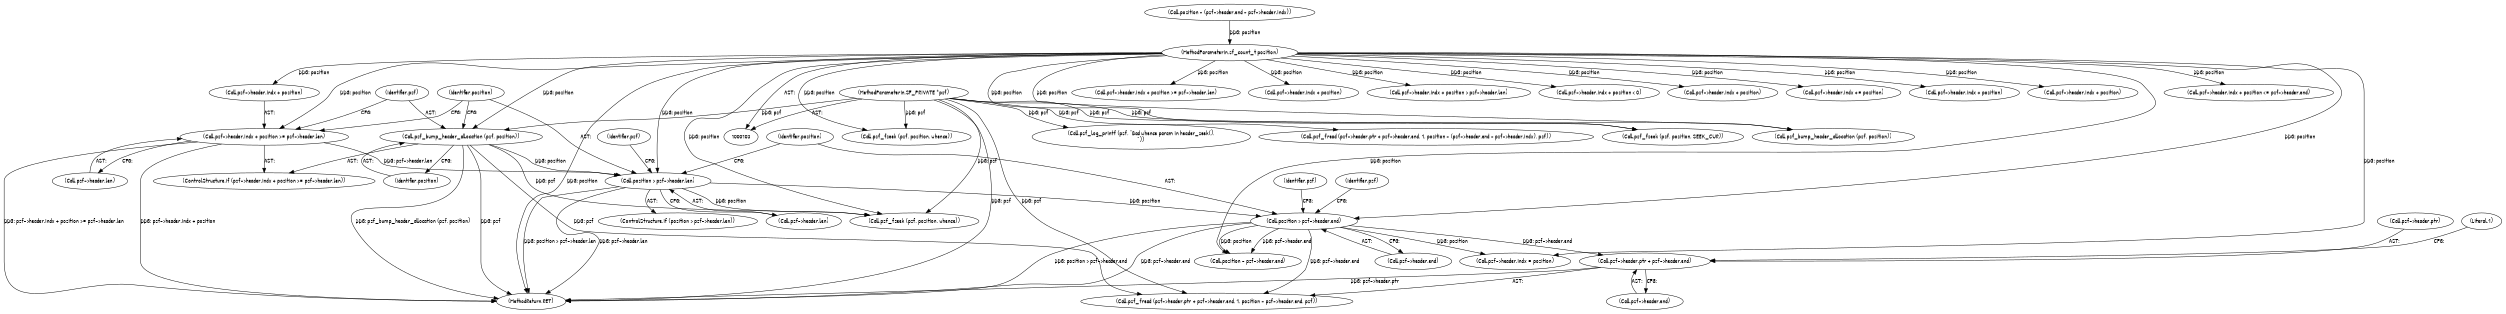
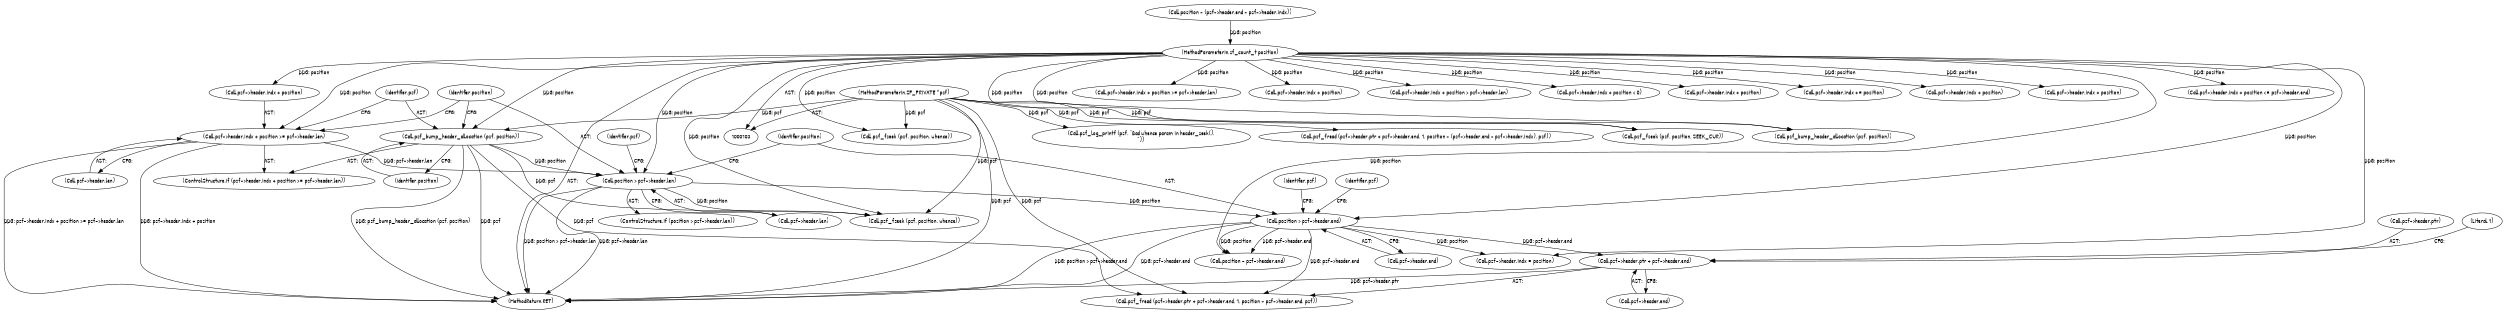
edge "(MethodParameterIn,sf_count_t position)" -> "(MethodReturn,RET)": label "DDG: position" -> "AST: "
